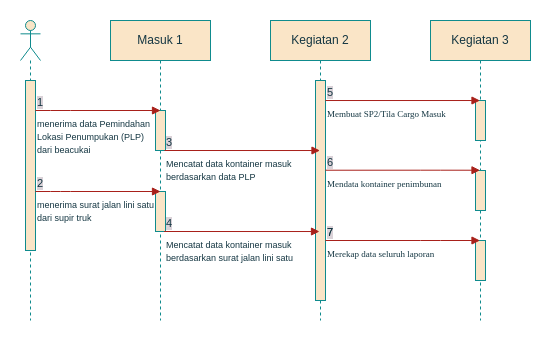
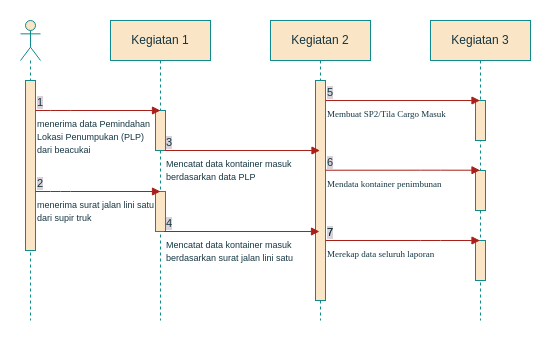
node "Masuk 1": label "Masuk 1" -> "Kegiatan 1"
